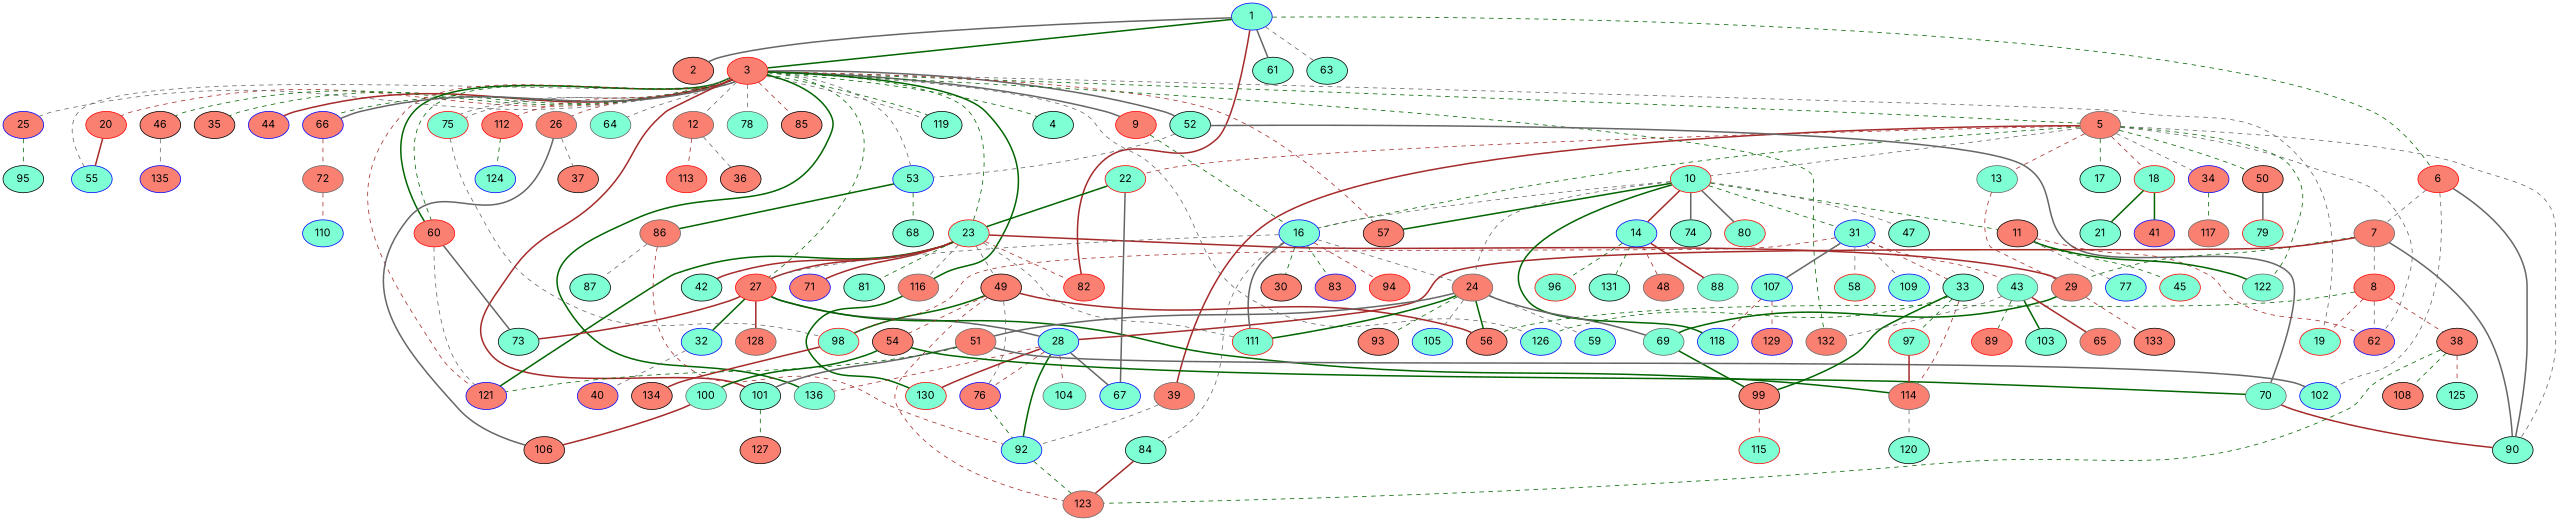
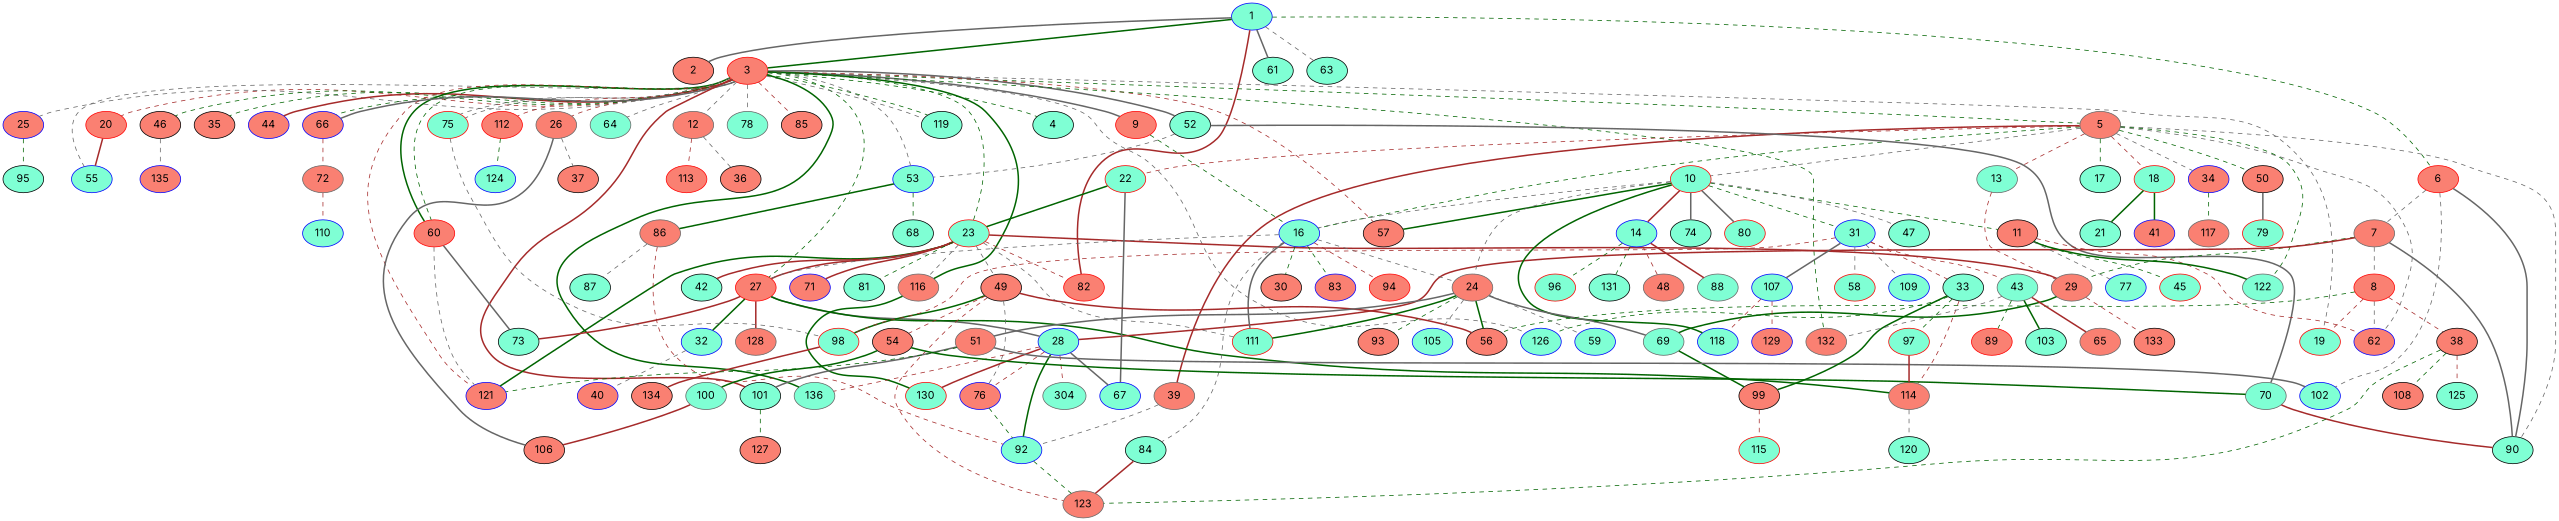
node "104": label "104" -> "304"
